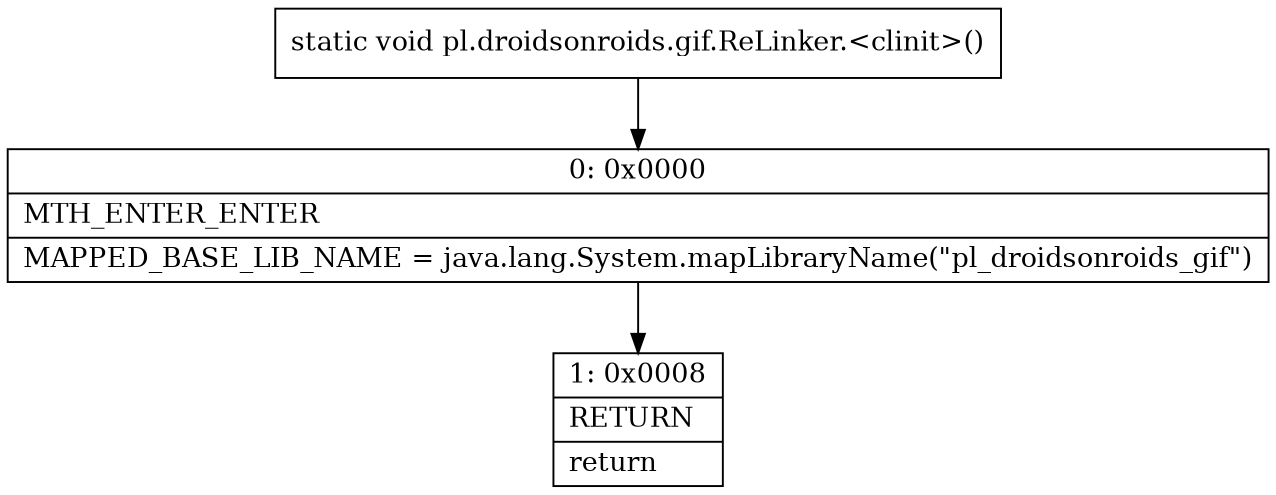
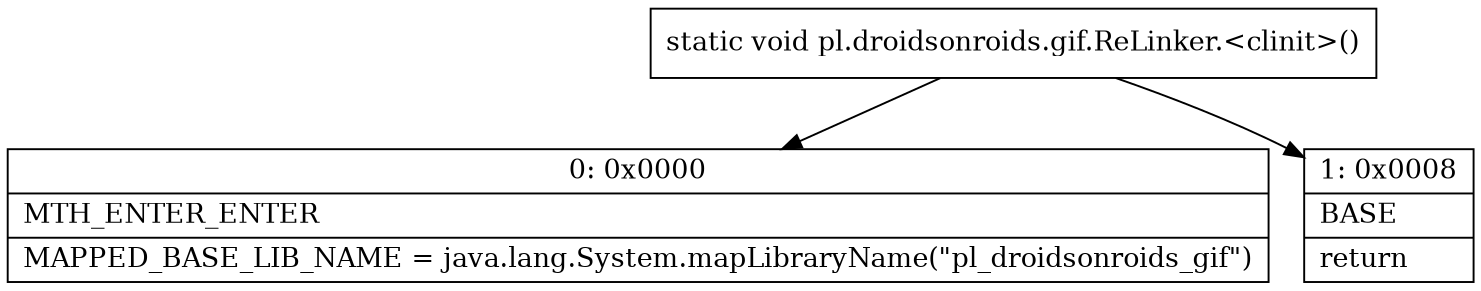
edge "0: 0x0000" -> "1: 0x0008": now "static void pl.droidsonroids.gif.ReLinker.<clinit>()" -> "1: 0x0008"
node "1: 0x0008": text "RETURN" -> "BASE"
